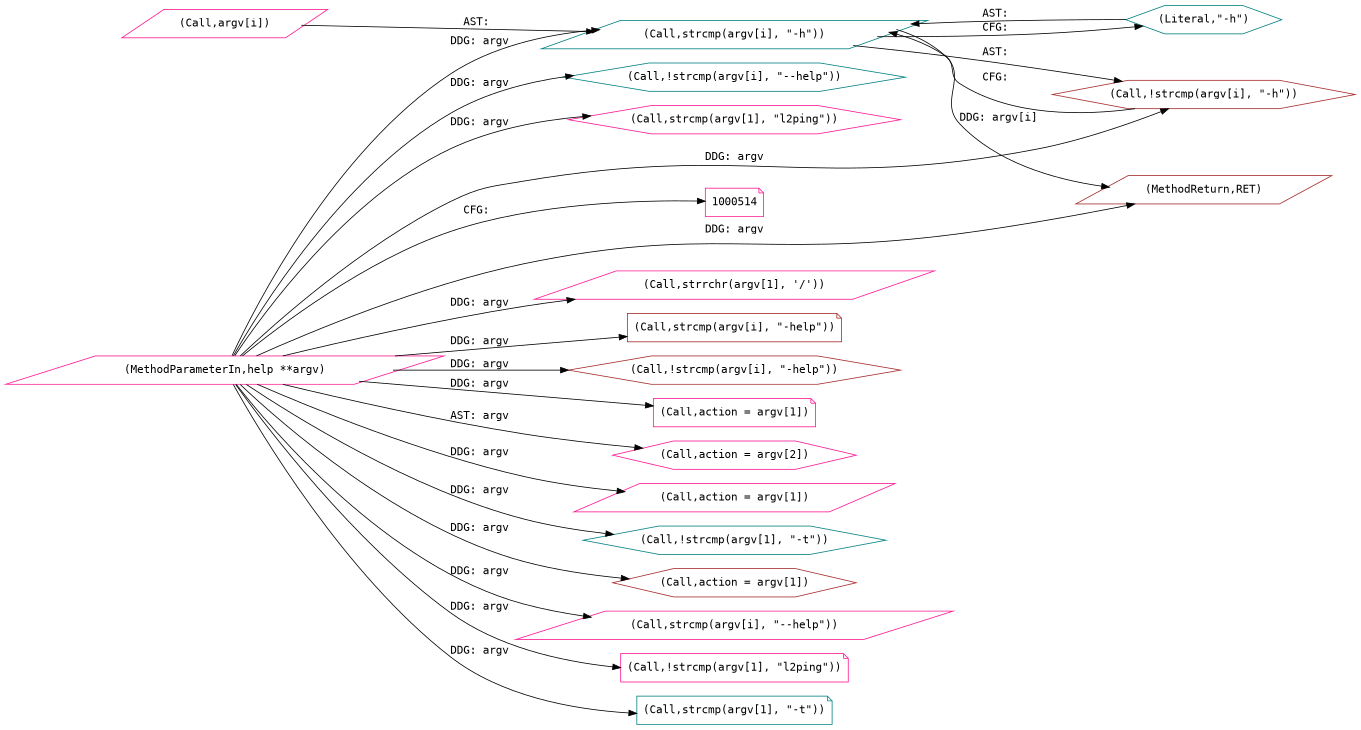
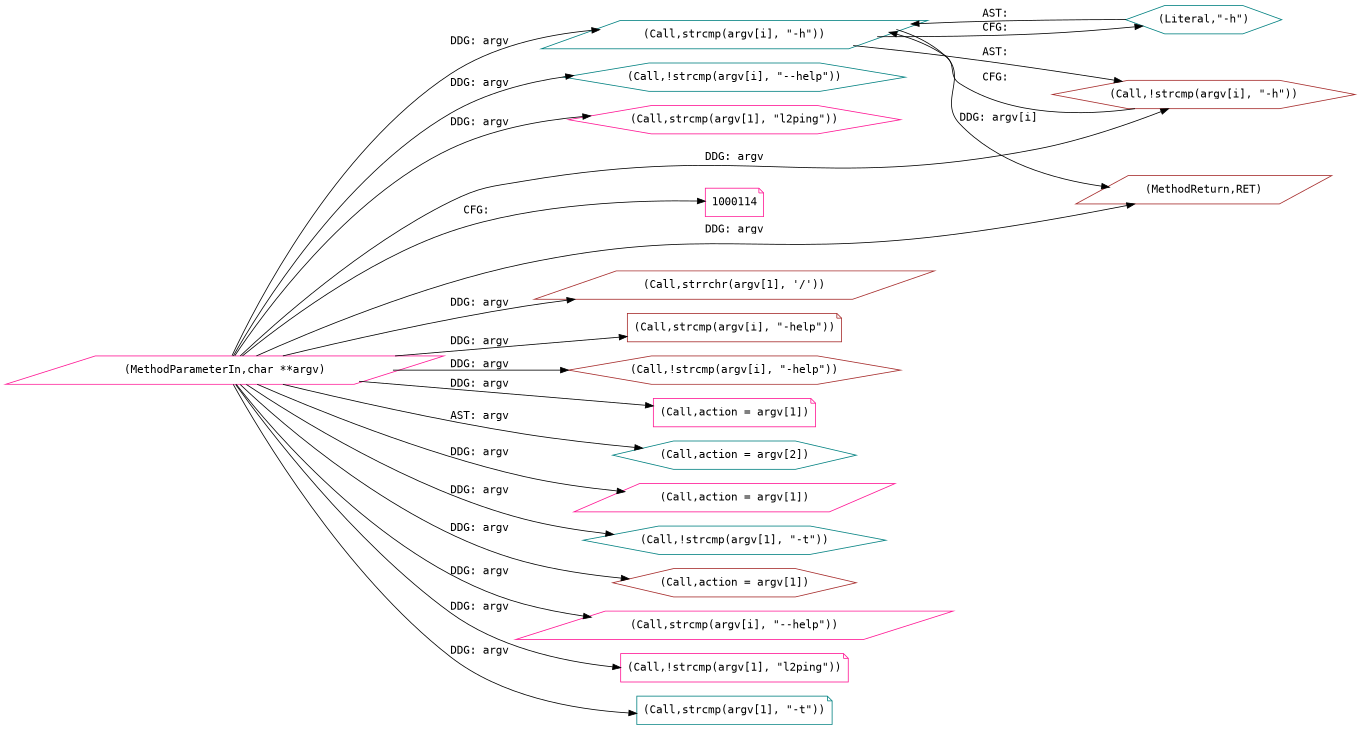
node "(Call,argv[i])": removed
node "1000514": label "1000514" -> "1000114"
node "(Call,strrchr(argv[1], '/'))": color deeppink -> brown
node "(MethodParameterIn,help **argv)": label "(MethodParameterIn,help **argv)" -> "(MethodParameterIn,char **argv)"
node "(Call,action = argv[2])": color deeppink -> teal
